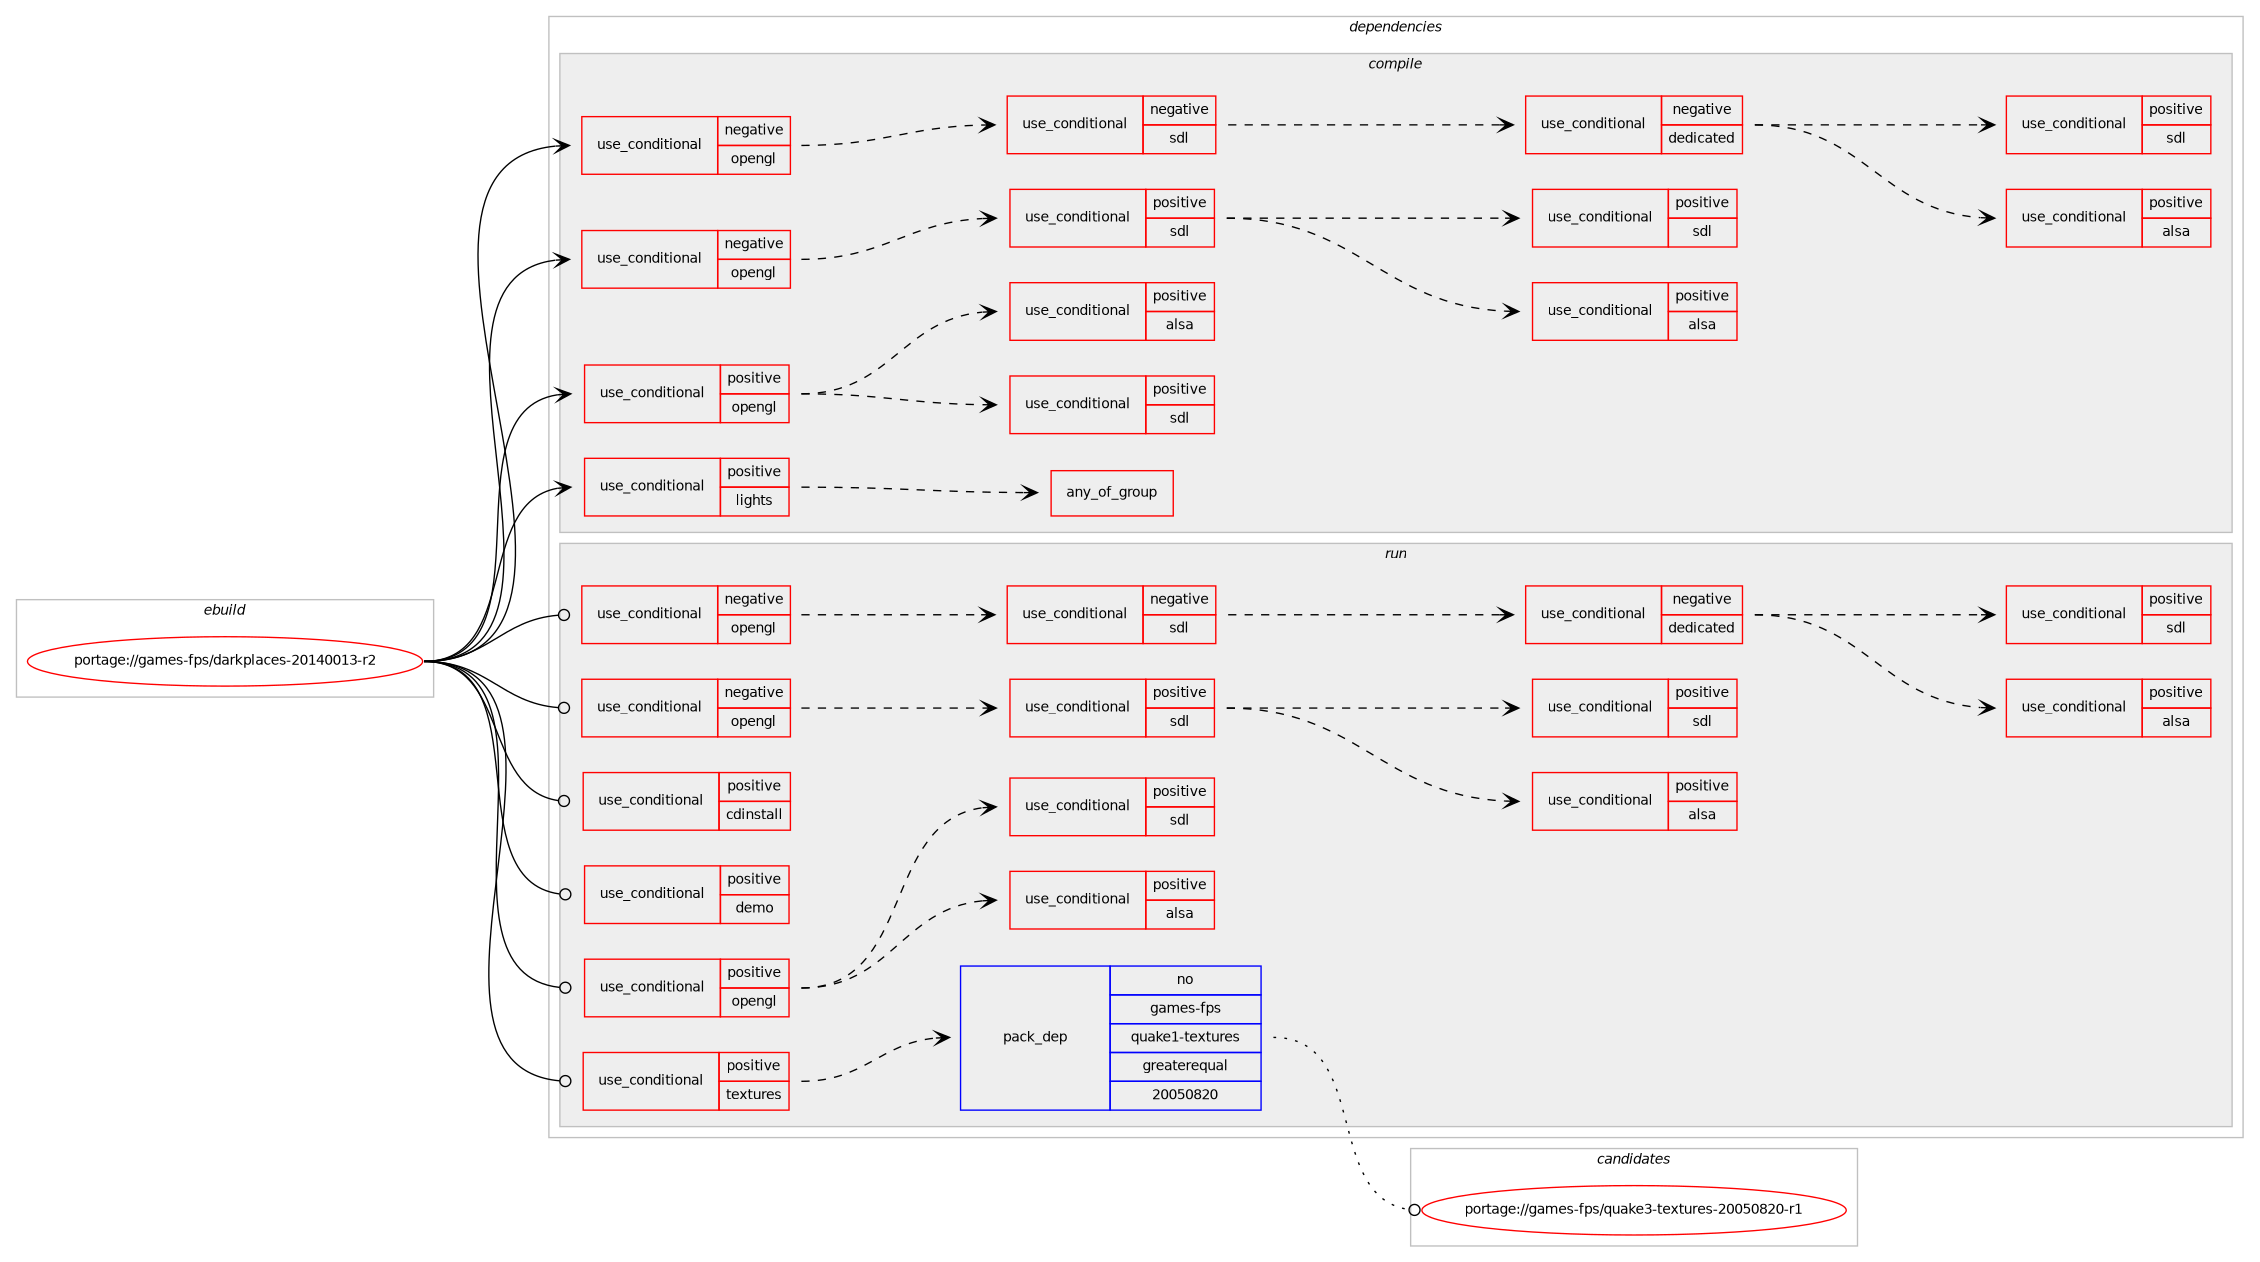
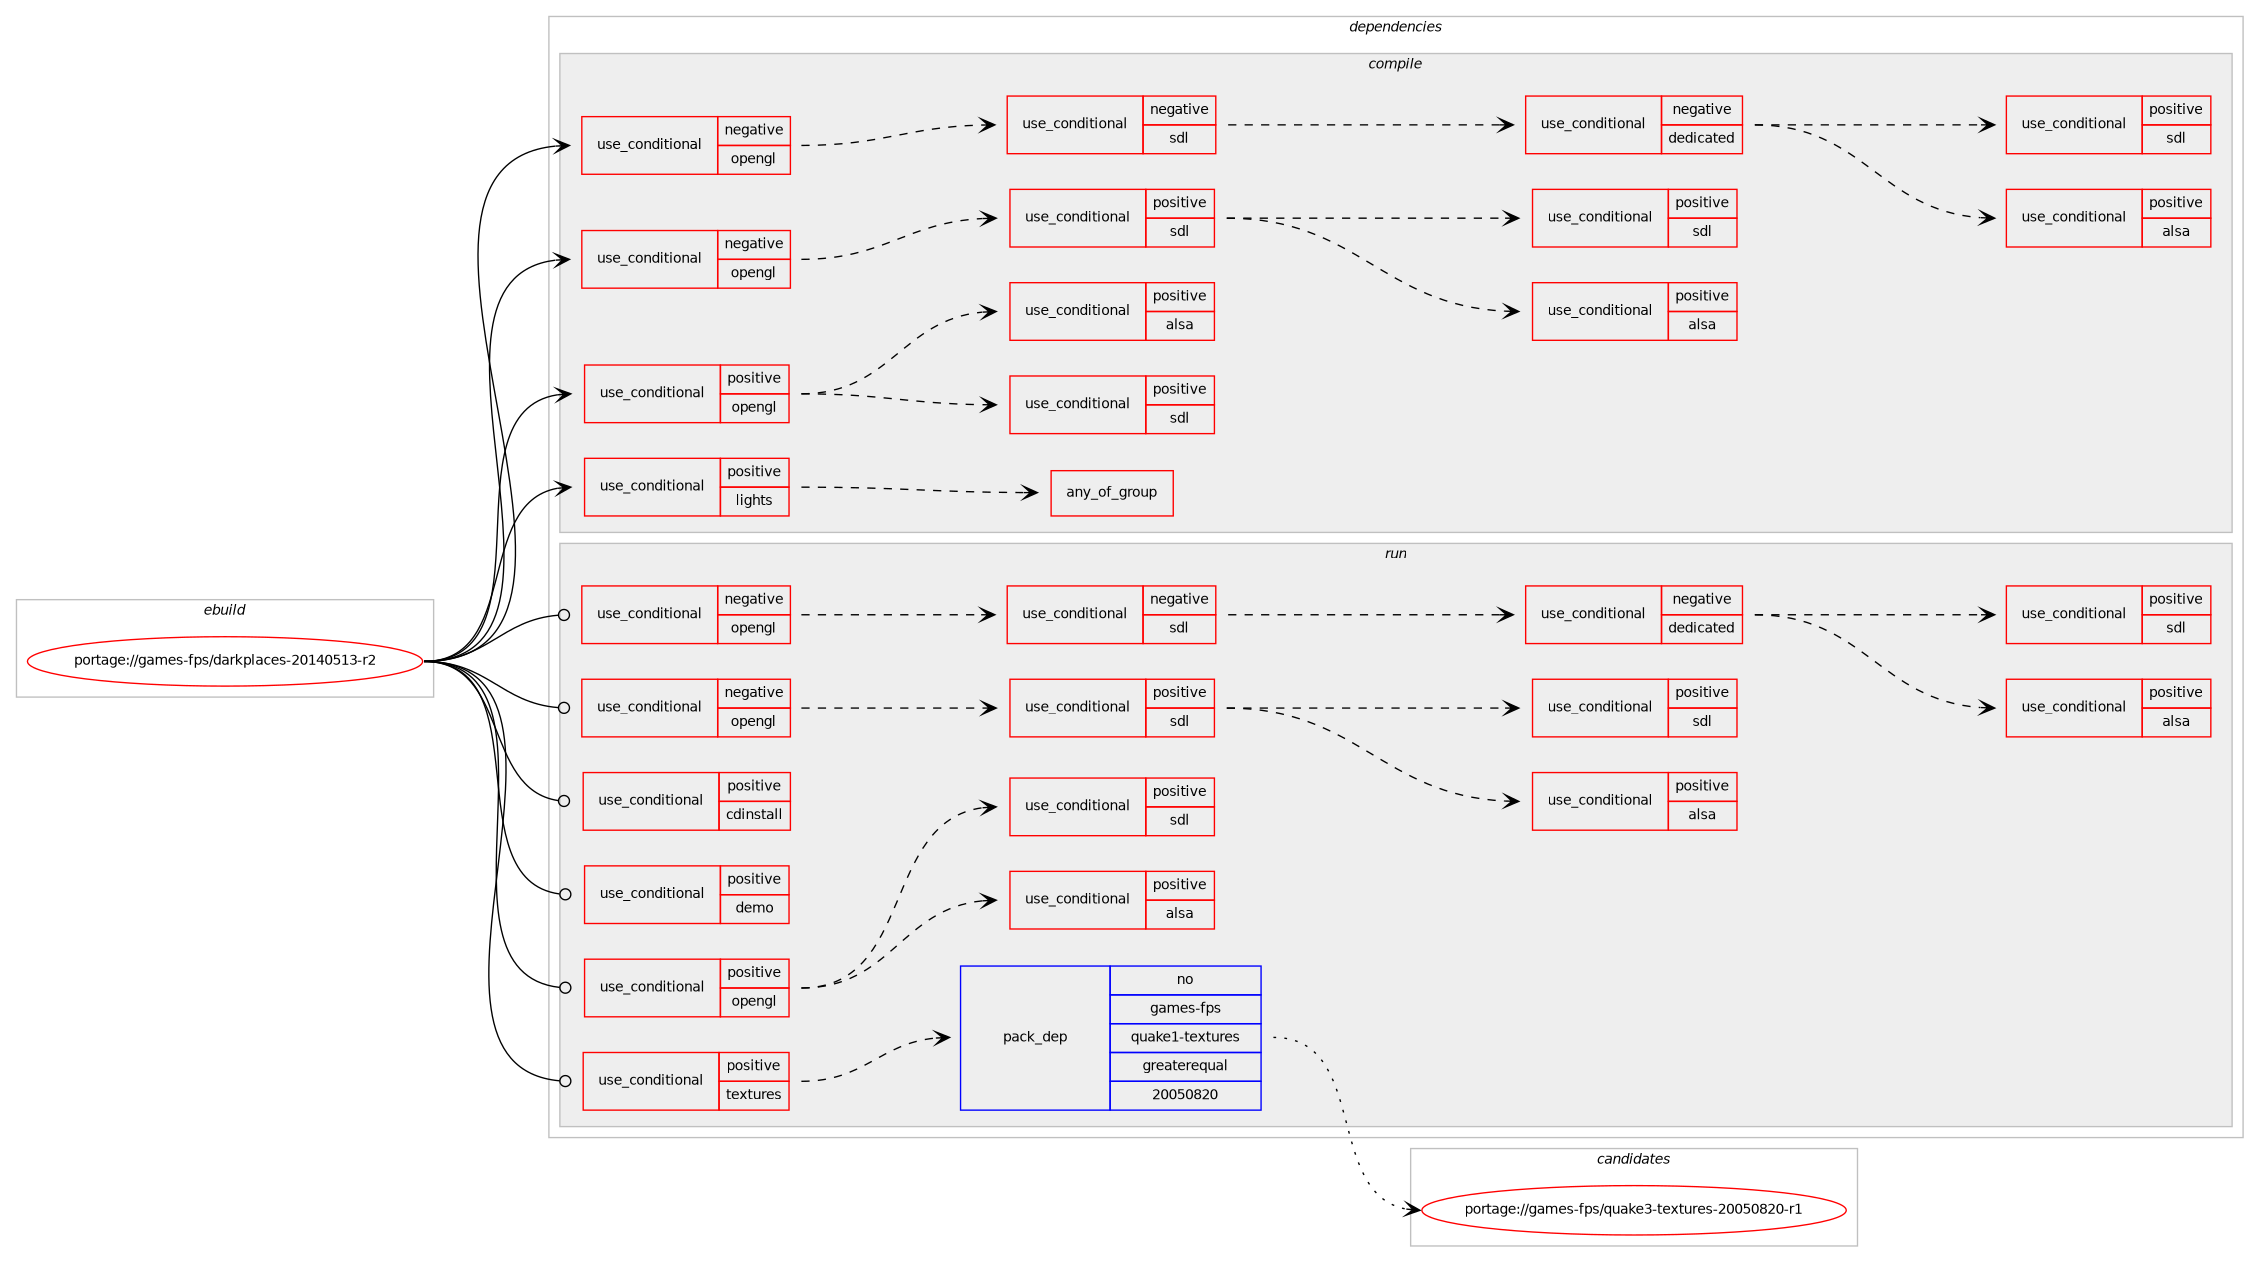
node "portage://games-fps/darkplaces-20140013-r2": label "portage://games-fps/darkplaces-20140013-r2" -> "portage://games-fps/darkplaces-20140513-r2"
edge "pack_dep" -> "portage://games-fps/quake3-textures-20050820-r1": arrowhead odot -> vee
